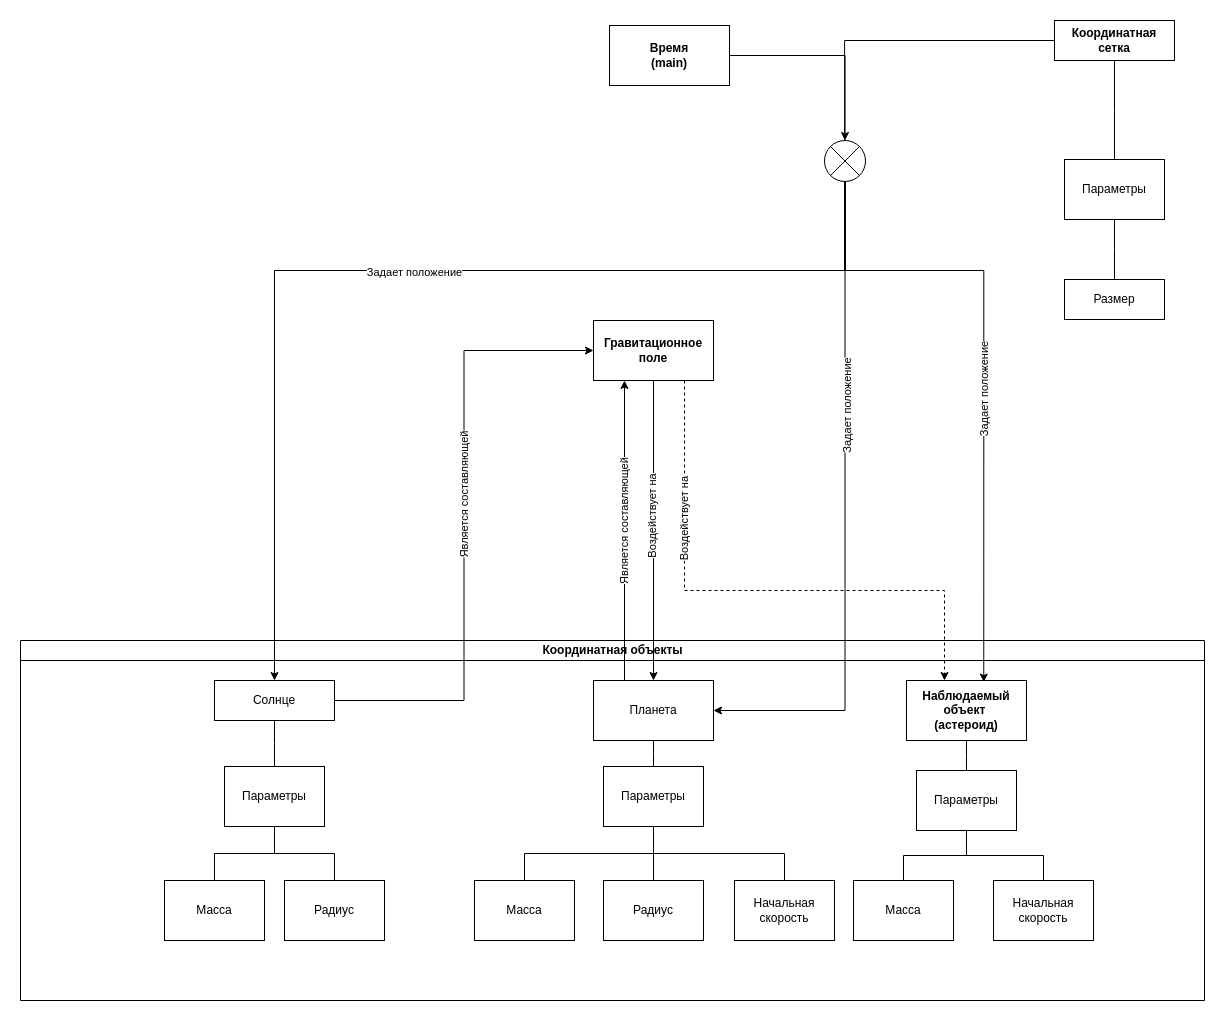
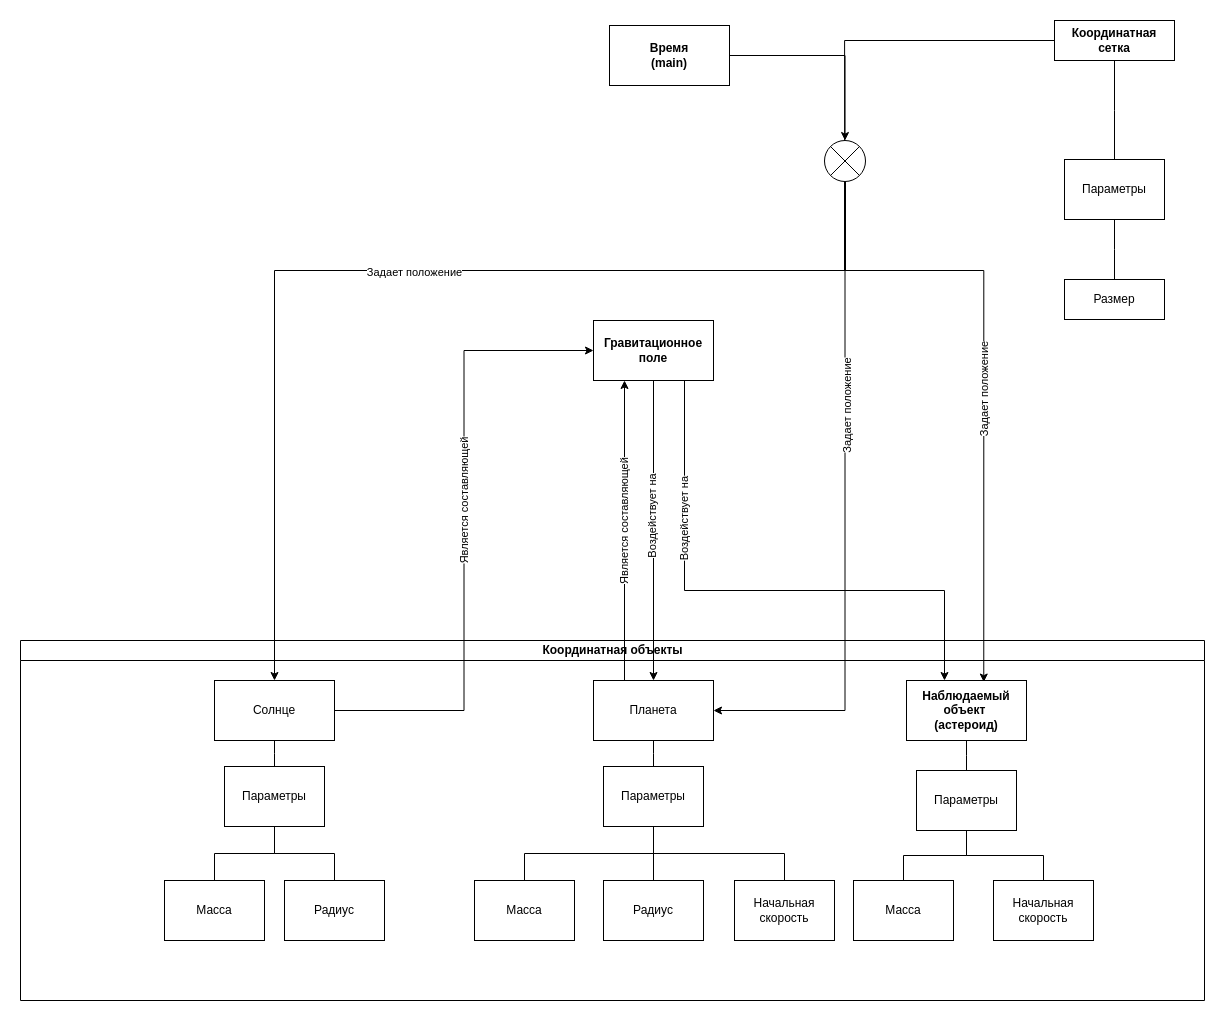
edge "Гравитационное поле" -> "Наблюдаемый объект (астероид)": style dashed -> solid
node "Солнце": size 120x40 -> 120x60
